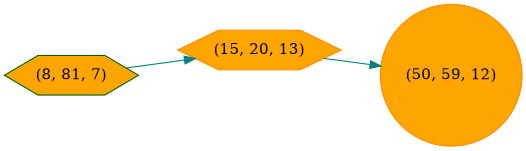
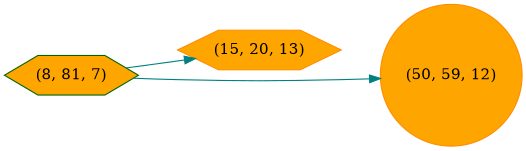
edge "(15, 20, 13)" -> "(50, 59, 12)": now "(8, 81, 7)" -> "(50, 59, 12)"
